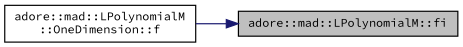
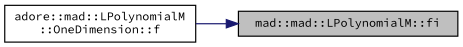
node "adore::mad::LPolynomialM::fi": label "adore::mad::LPolynomialM::fi" -> "mad::mad::LPolynomialM::fi"
